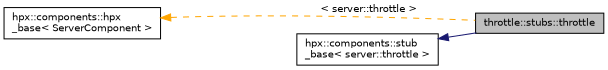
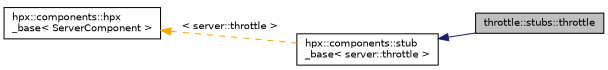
edge "throttle::stubs::throttle" -> "hpx::components::hpx _base< ServerComponent >": now "hpx::components::stub _base< server::throttle >" -> "hpx::components::hpx _base< ServerComponent >"
